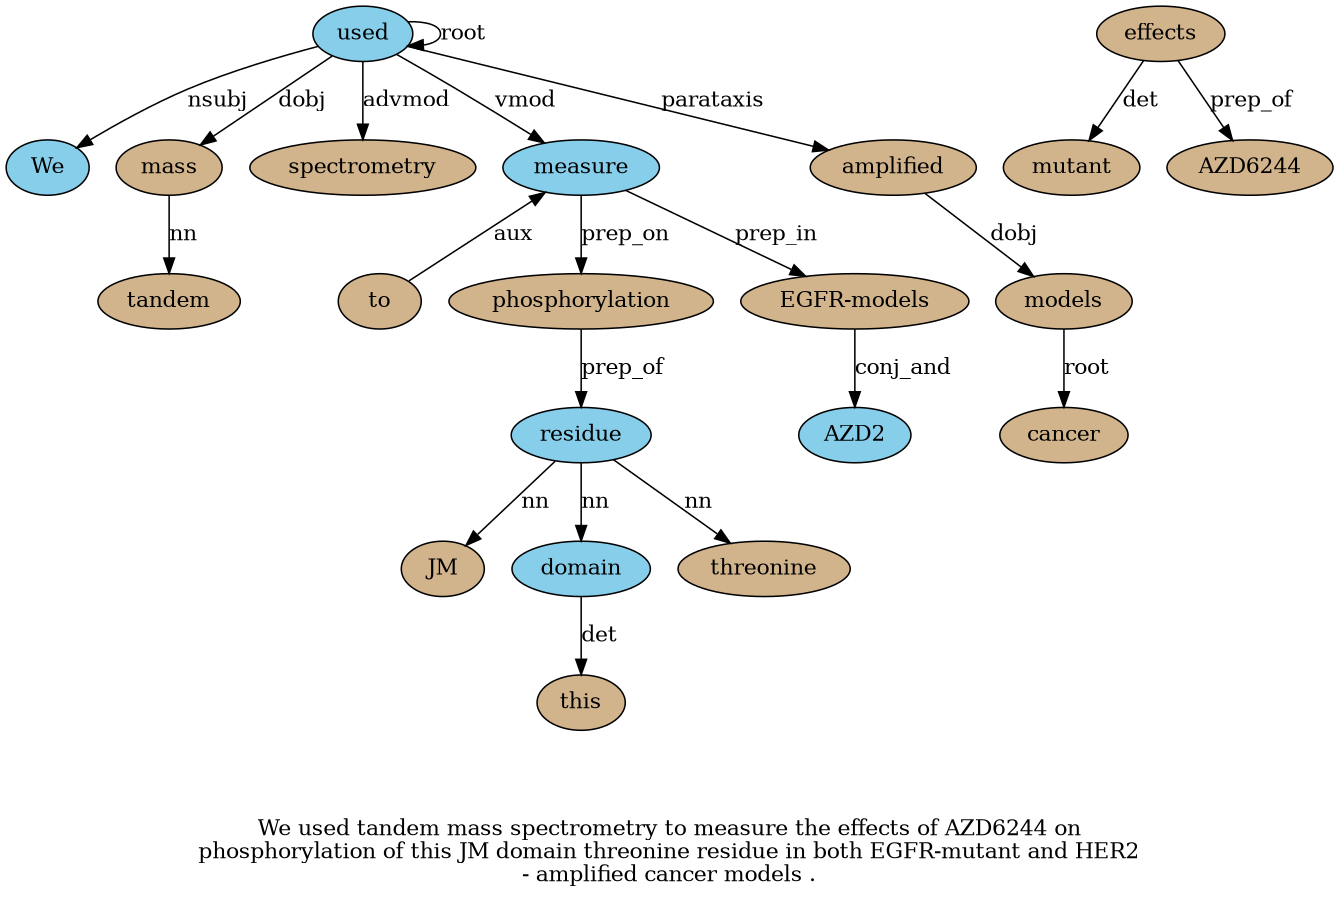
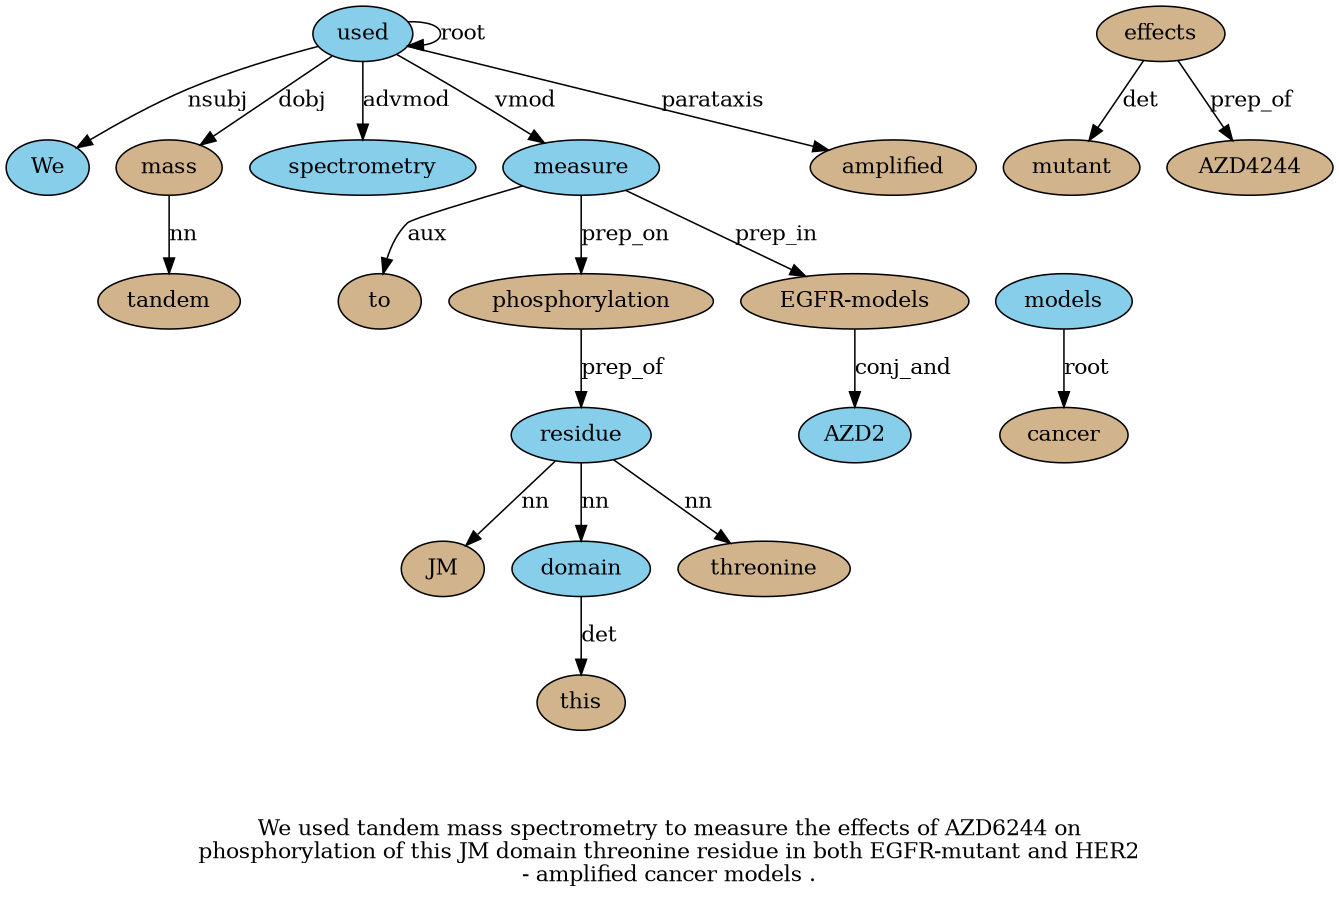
node "spectrometry": fillcolor tan -> skyblue
node "AZD6244": label "AZD6244" -> "AZD4244"
edge "amplified" -> "models": removed, label "dobj"
edge "to" -> "measure": reversed
node "models": fillcolor tan -> skyblue
